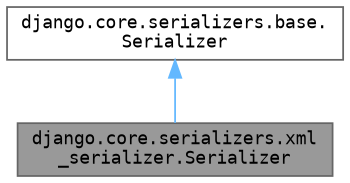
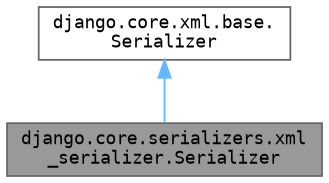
node "django.core.serializers.base. Serializer": label "django.core.serializers.base. Serializer" -> "django.core.xml.base. Serializer"
